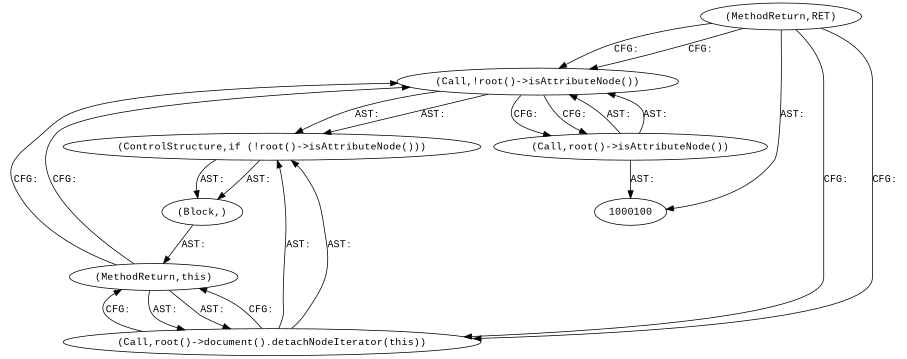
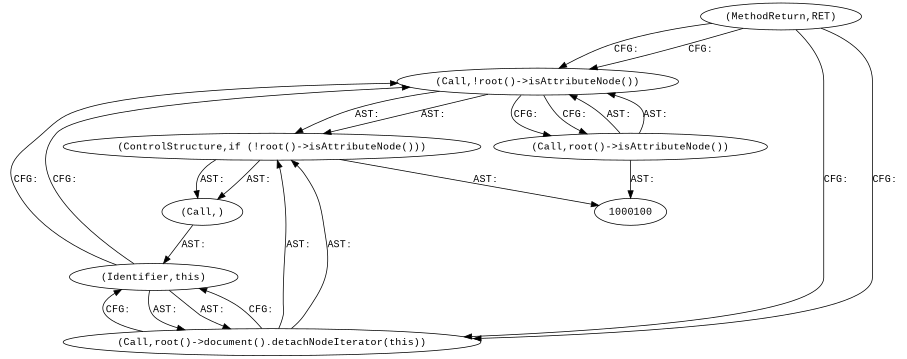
edge "(MethodReturn,RET)" -> "1000100": now "(ControlStructure,if (!root()->isAttributeNode()))" -> "1000100"
node "(Block,)": label "(Block,)" -> "(Call,)"
node "(MethodReturn,this)": label "(MethodReturn,this)" -> "(Identifier,this)"
